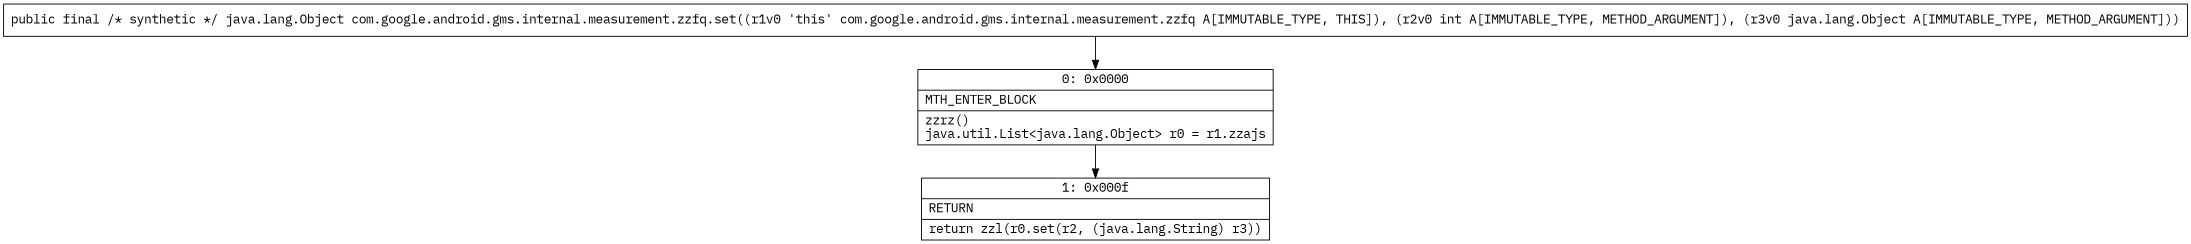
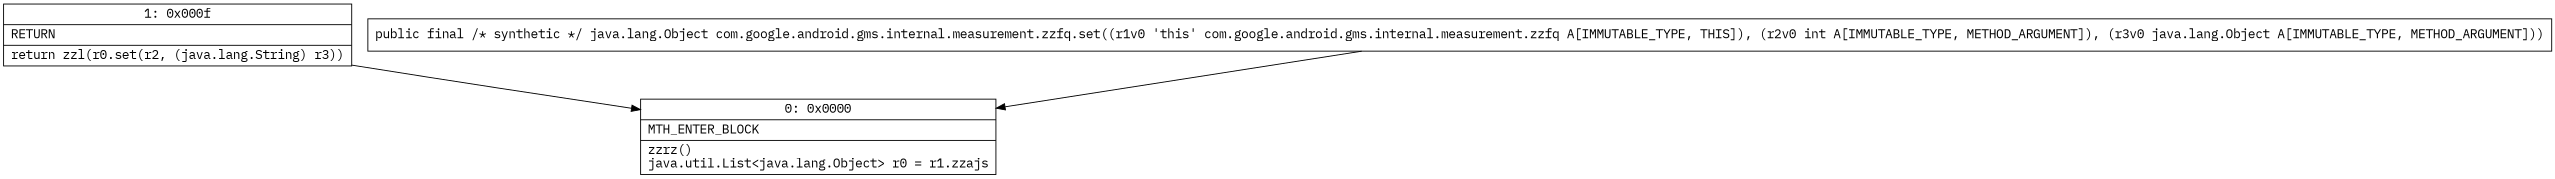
edge "0: 0x0000" -> "1: 0x000f": reversed
